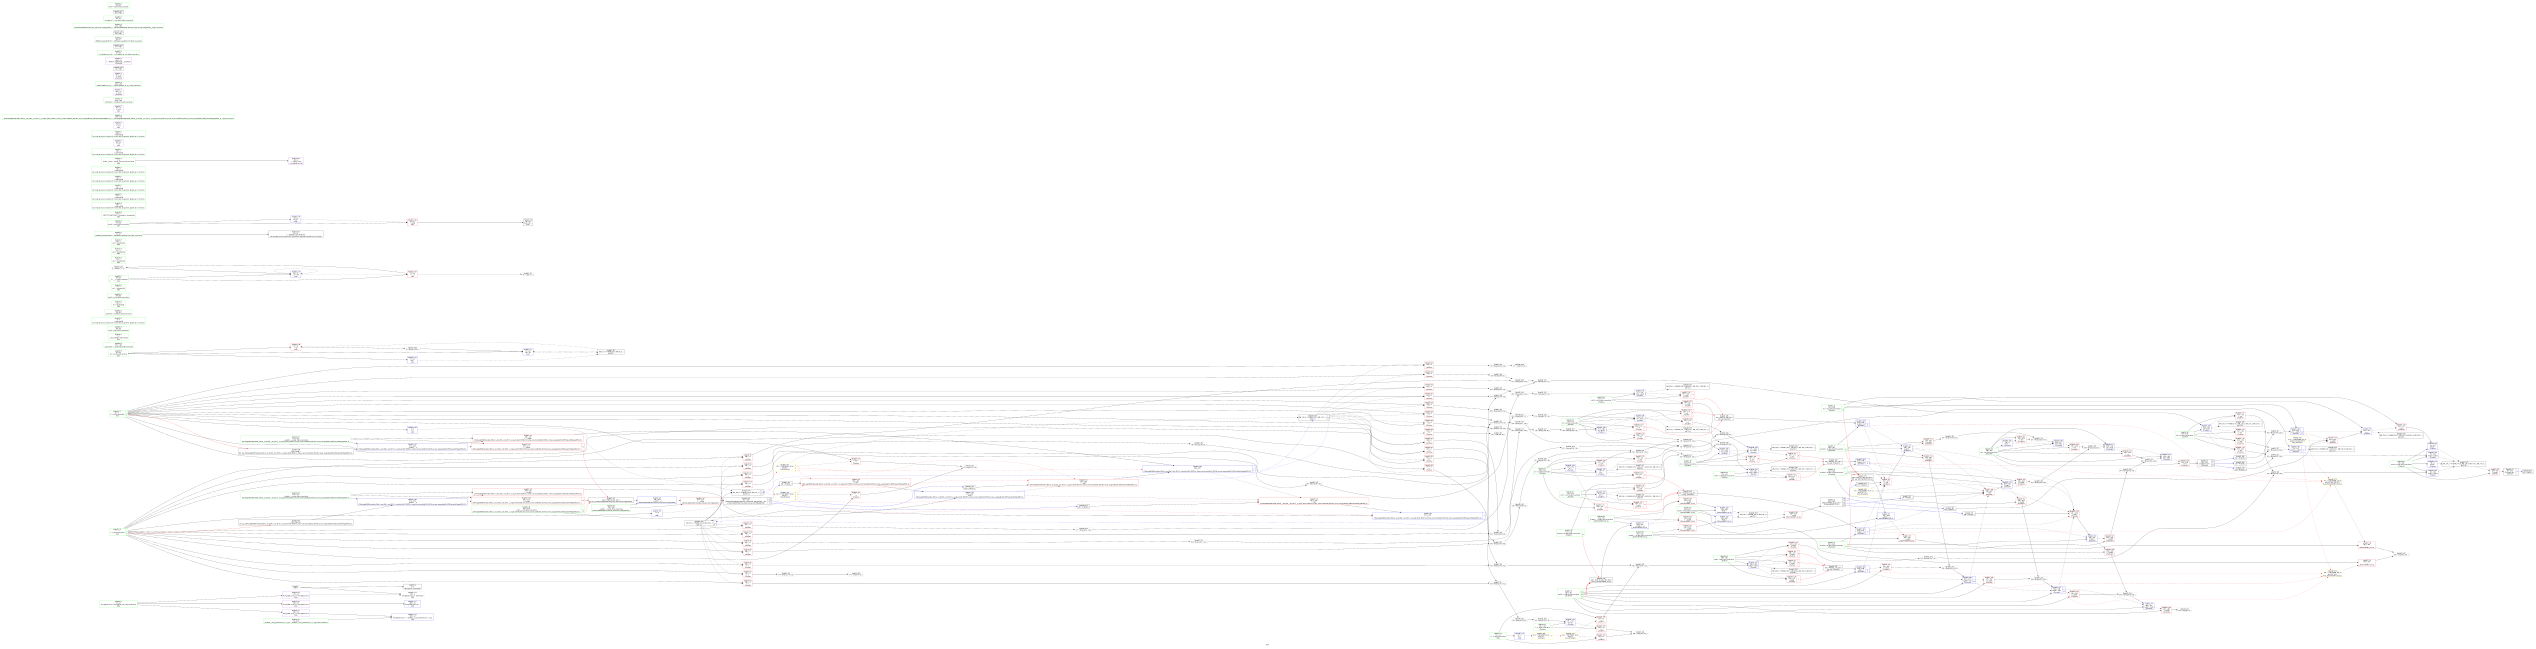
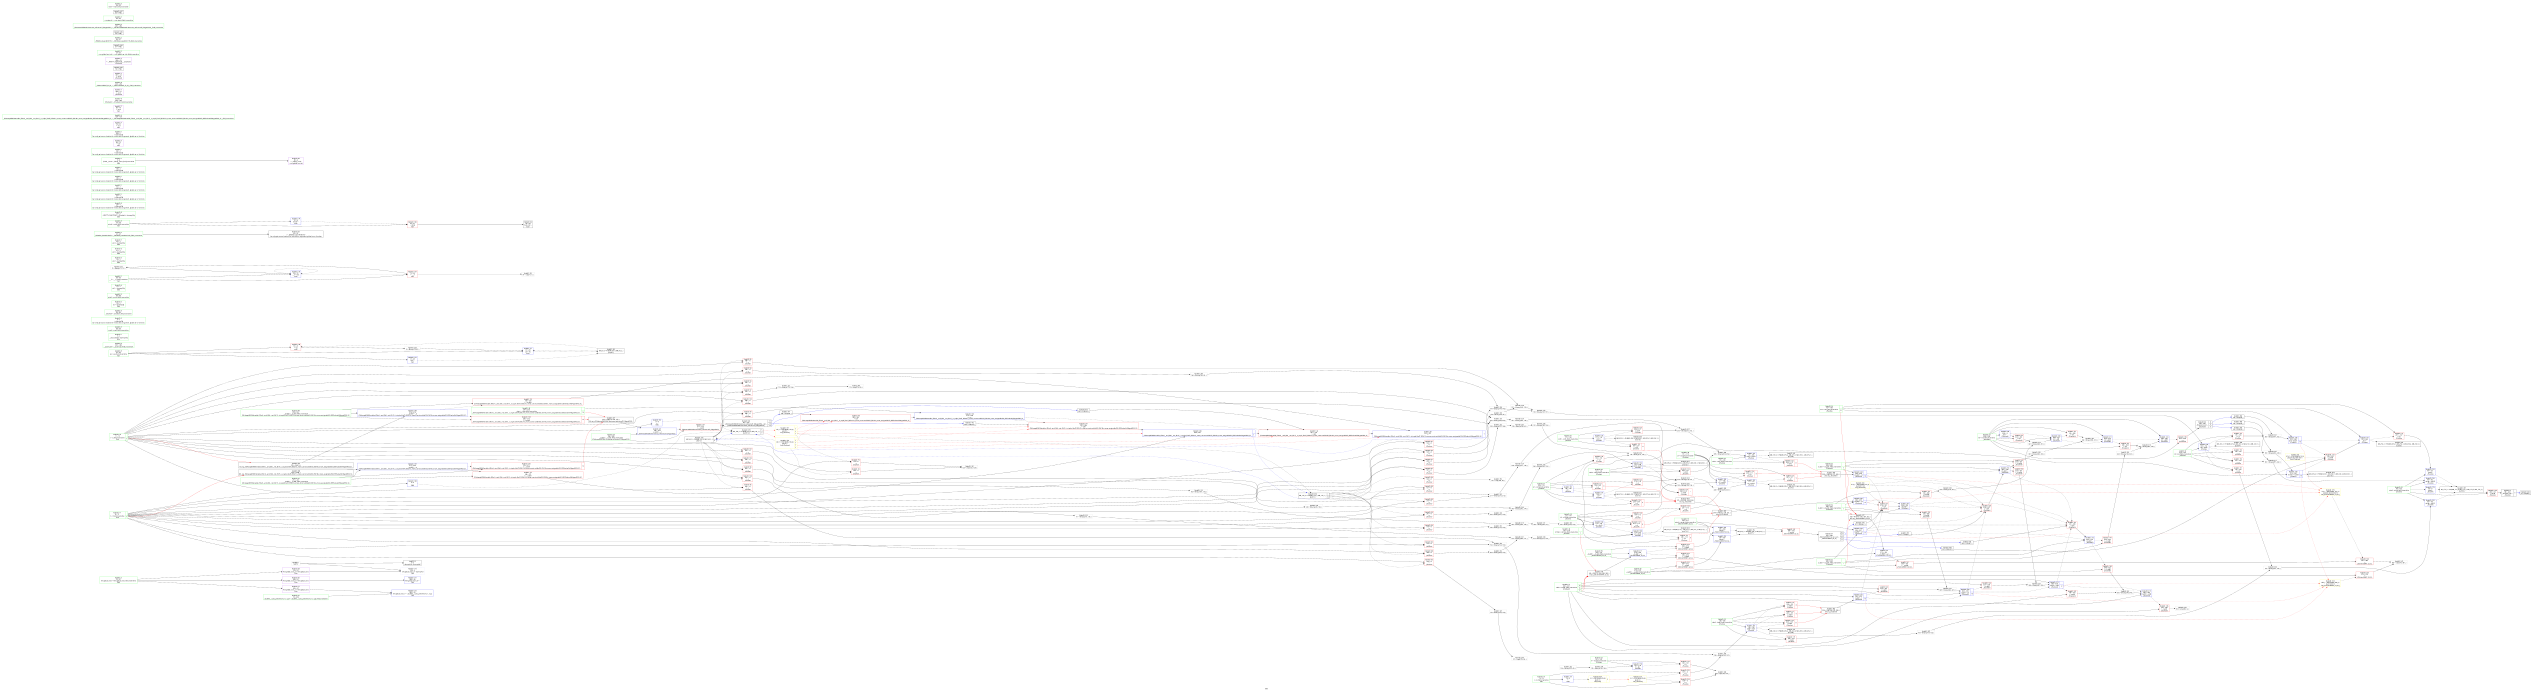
node "NodeID: 312": removed
